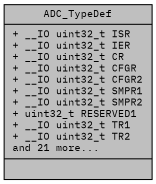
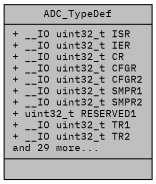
node "ADC_TypeDef": text "and 21 more..." -> "and 29 more..."
